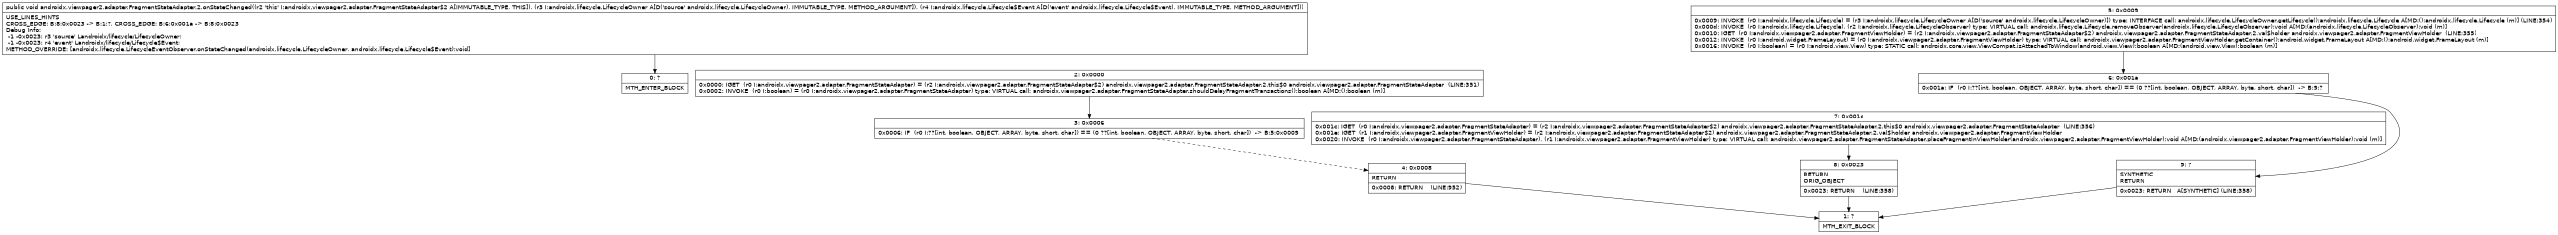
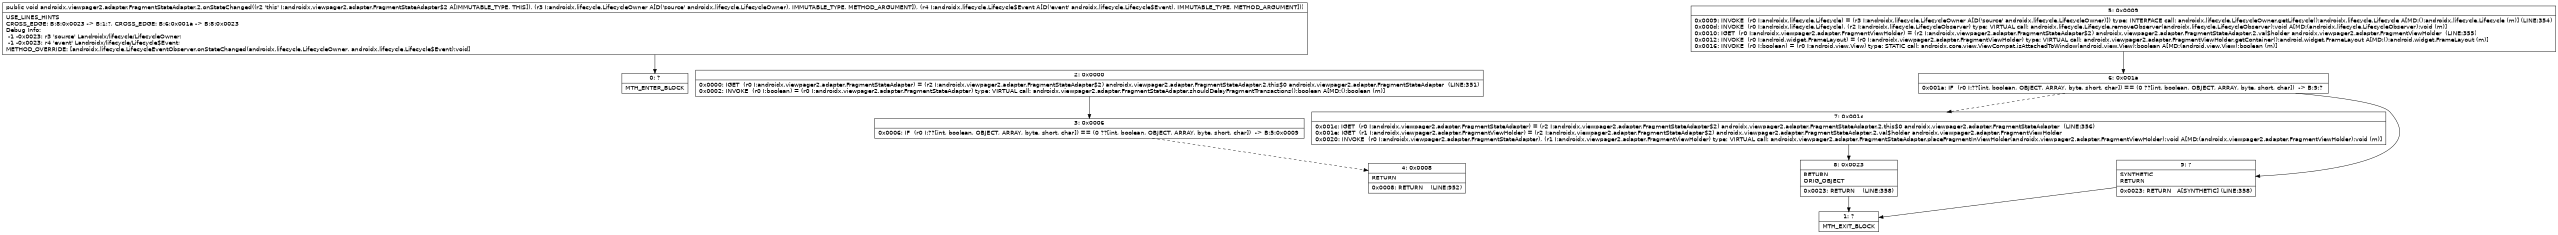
edge "6: 0x001a" -> "7: 0x001c": added
edge "4: 0x0008" -> "1: ?": removed
